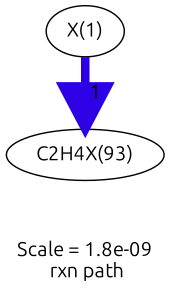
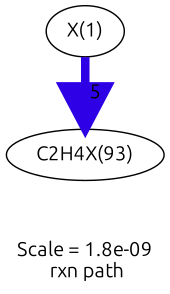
edge "X(1)" -> "C2H4X(93)": label " 1" -> " 5"
